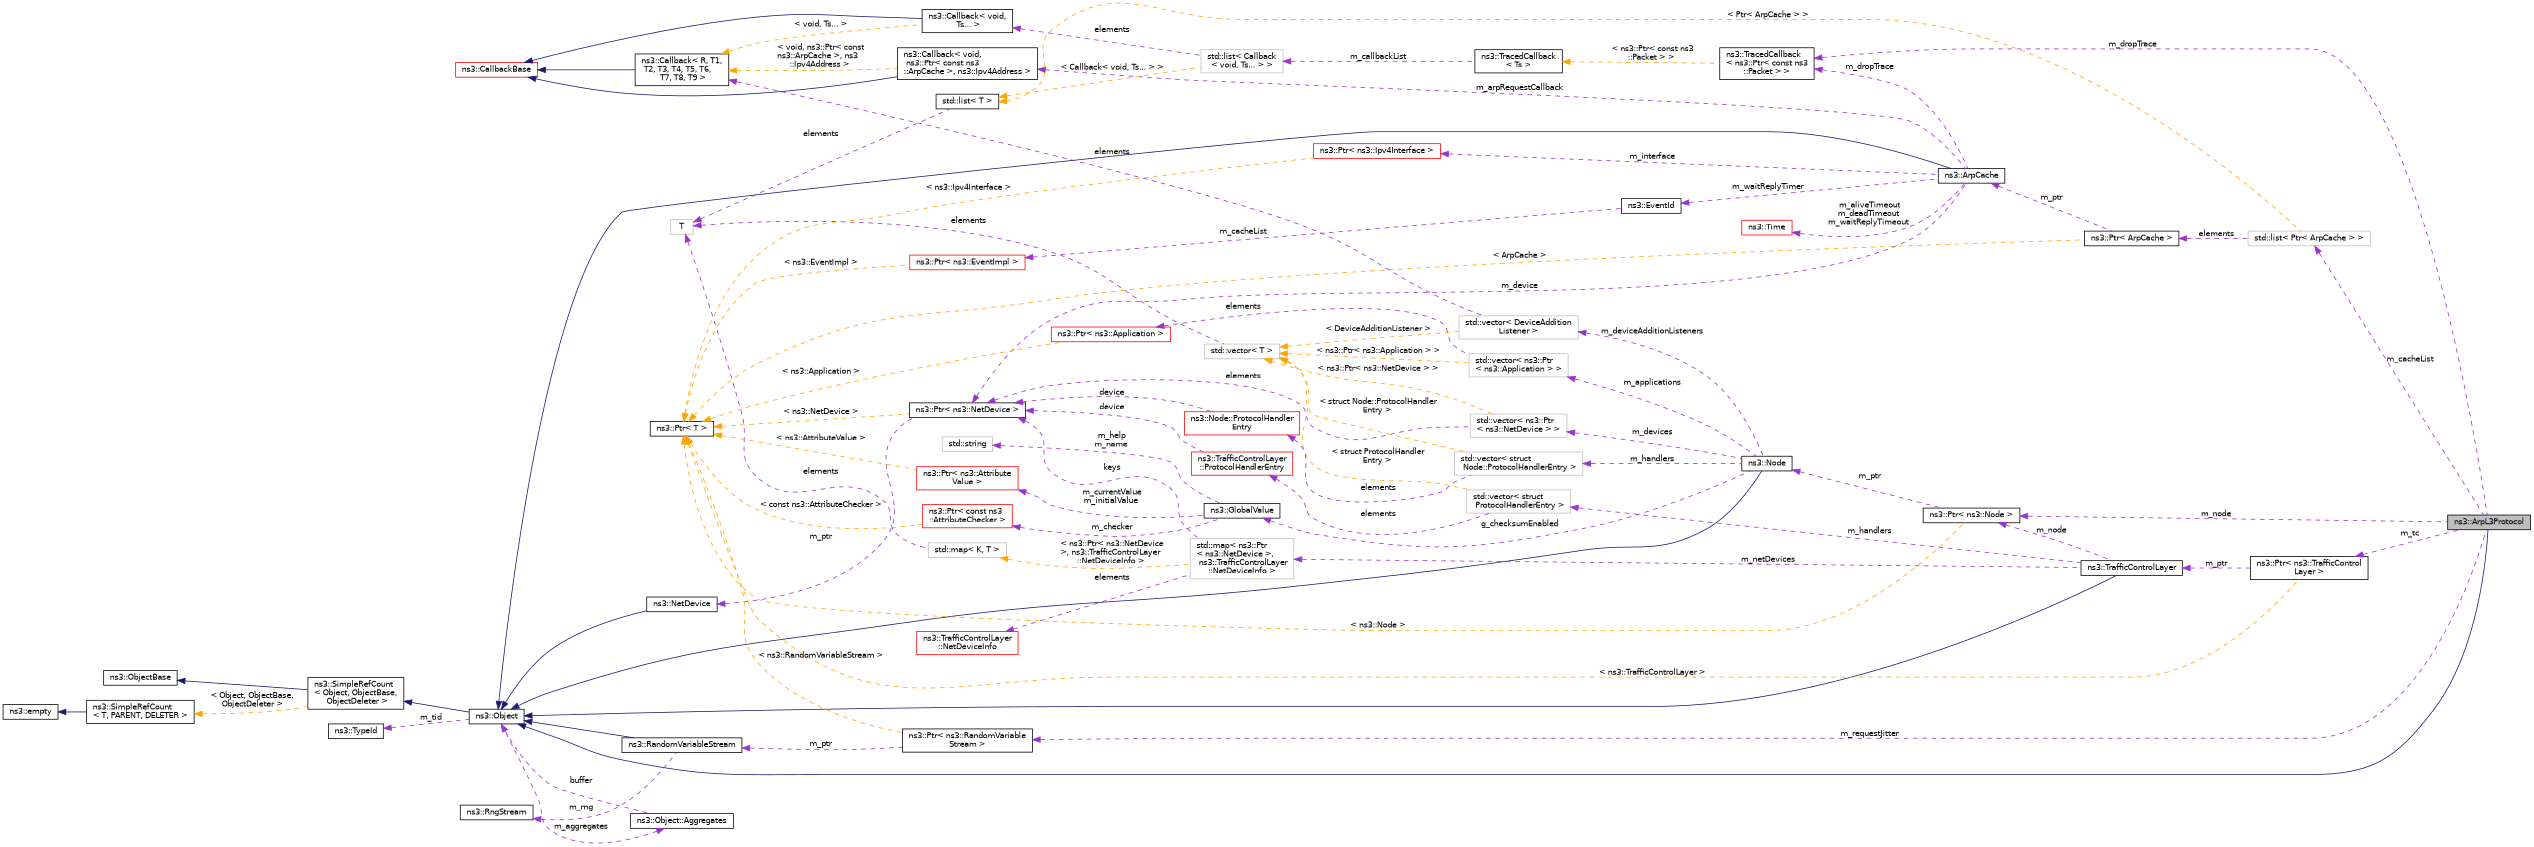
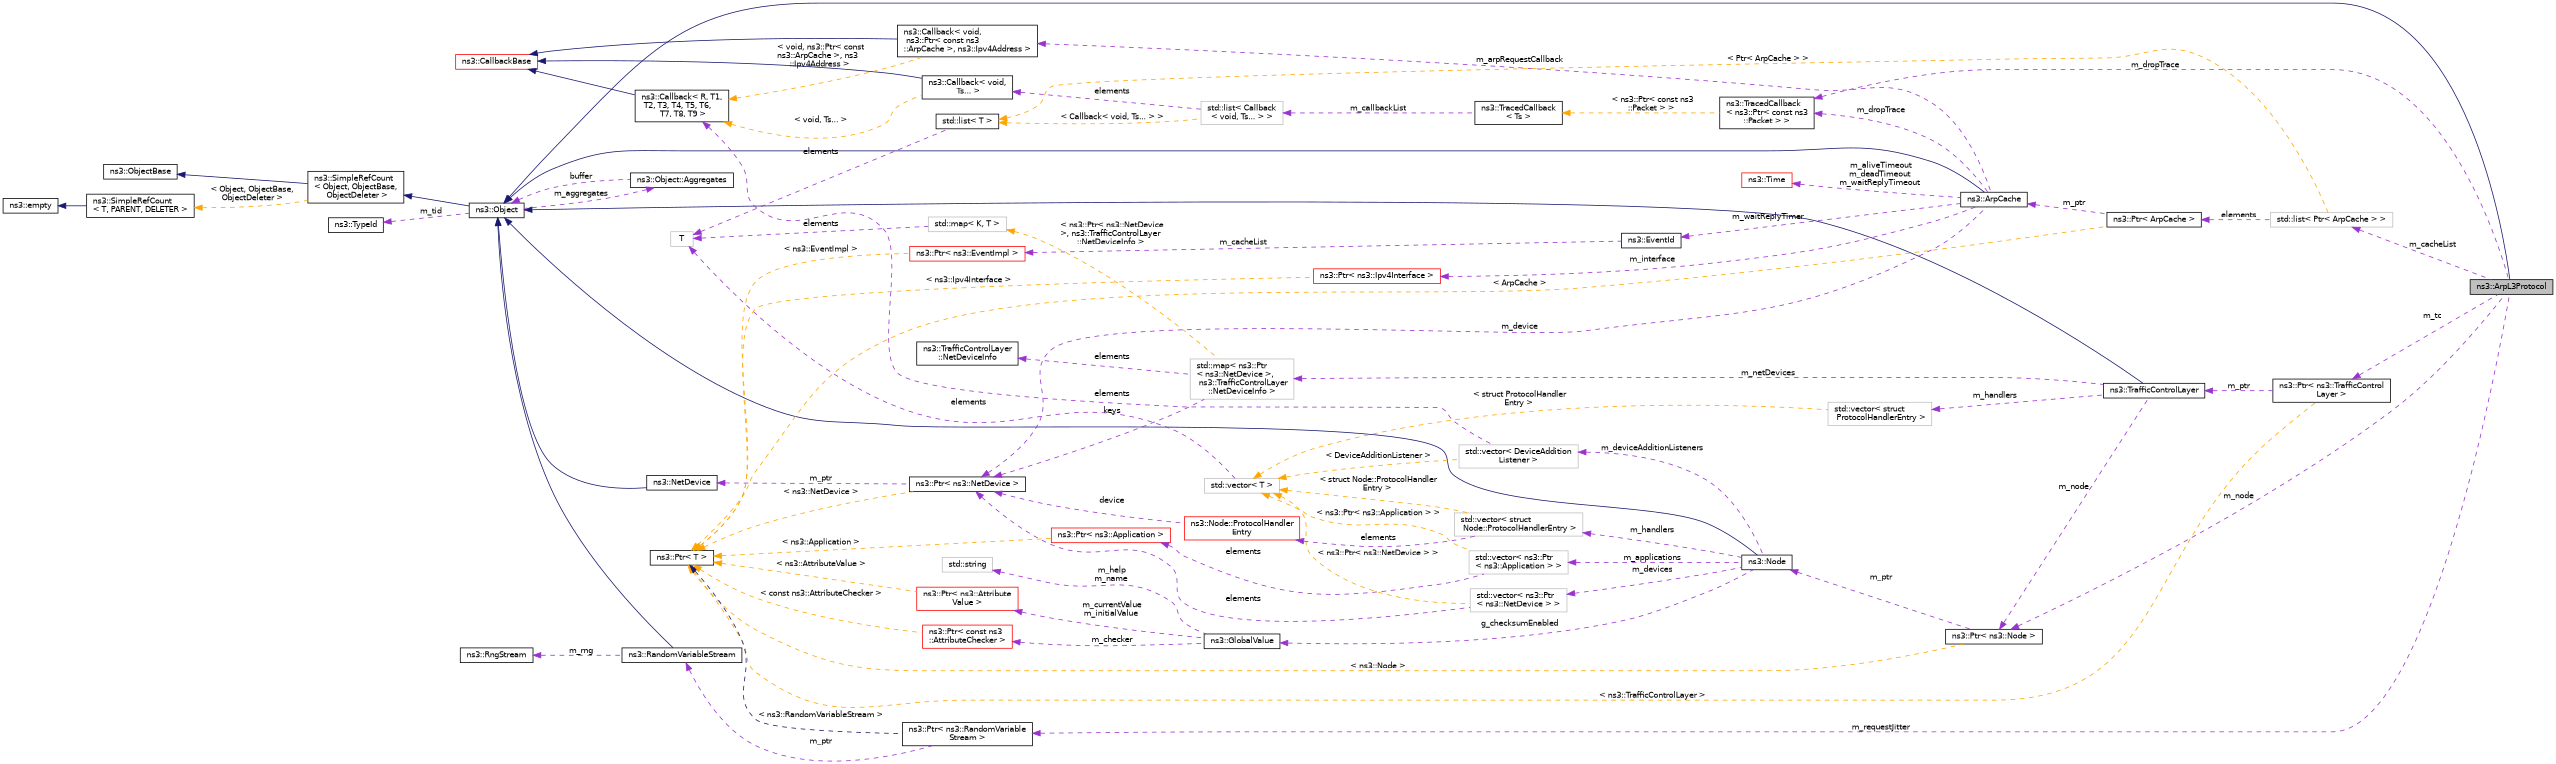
node "ns3::TrafficControlLayer ::ProtocolHandlerEntry": removed
edge "ns3::Ptr< ns3::RandomVariable Stream >" -> "ns3::Ptr< T >": color orange -> midnightblue
node "ns3::TrafficControlLayer ::NetDeviceInfo": color red -> black
